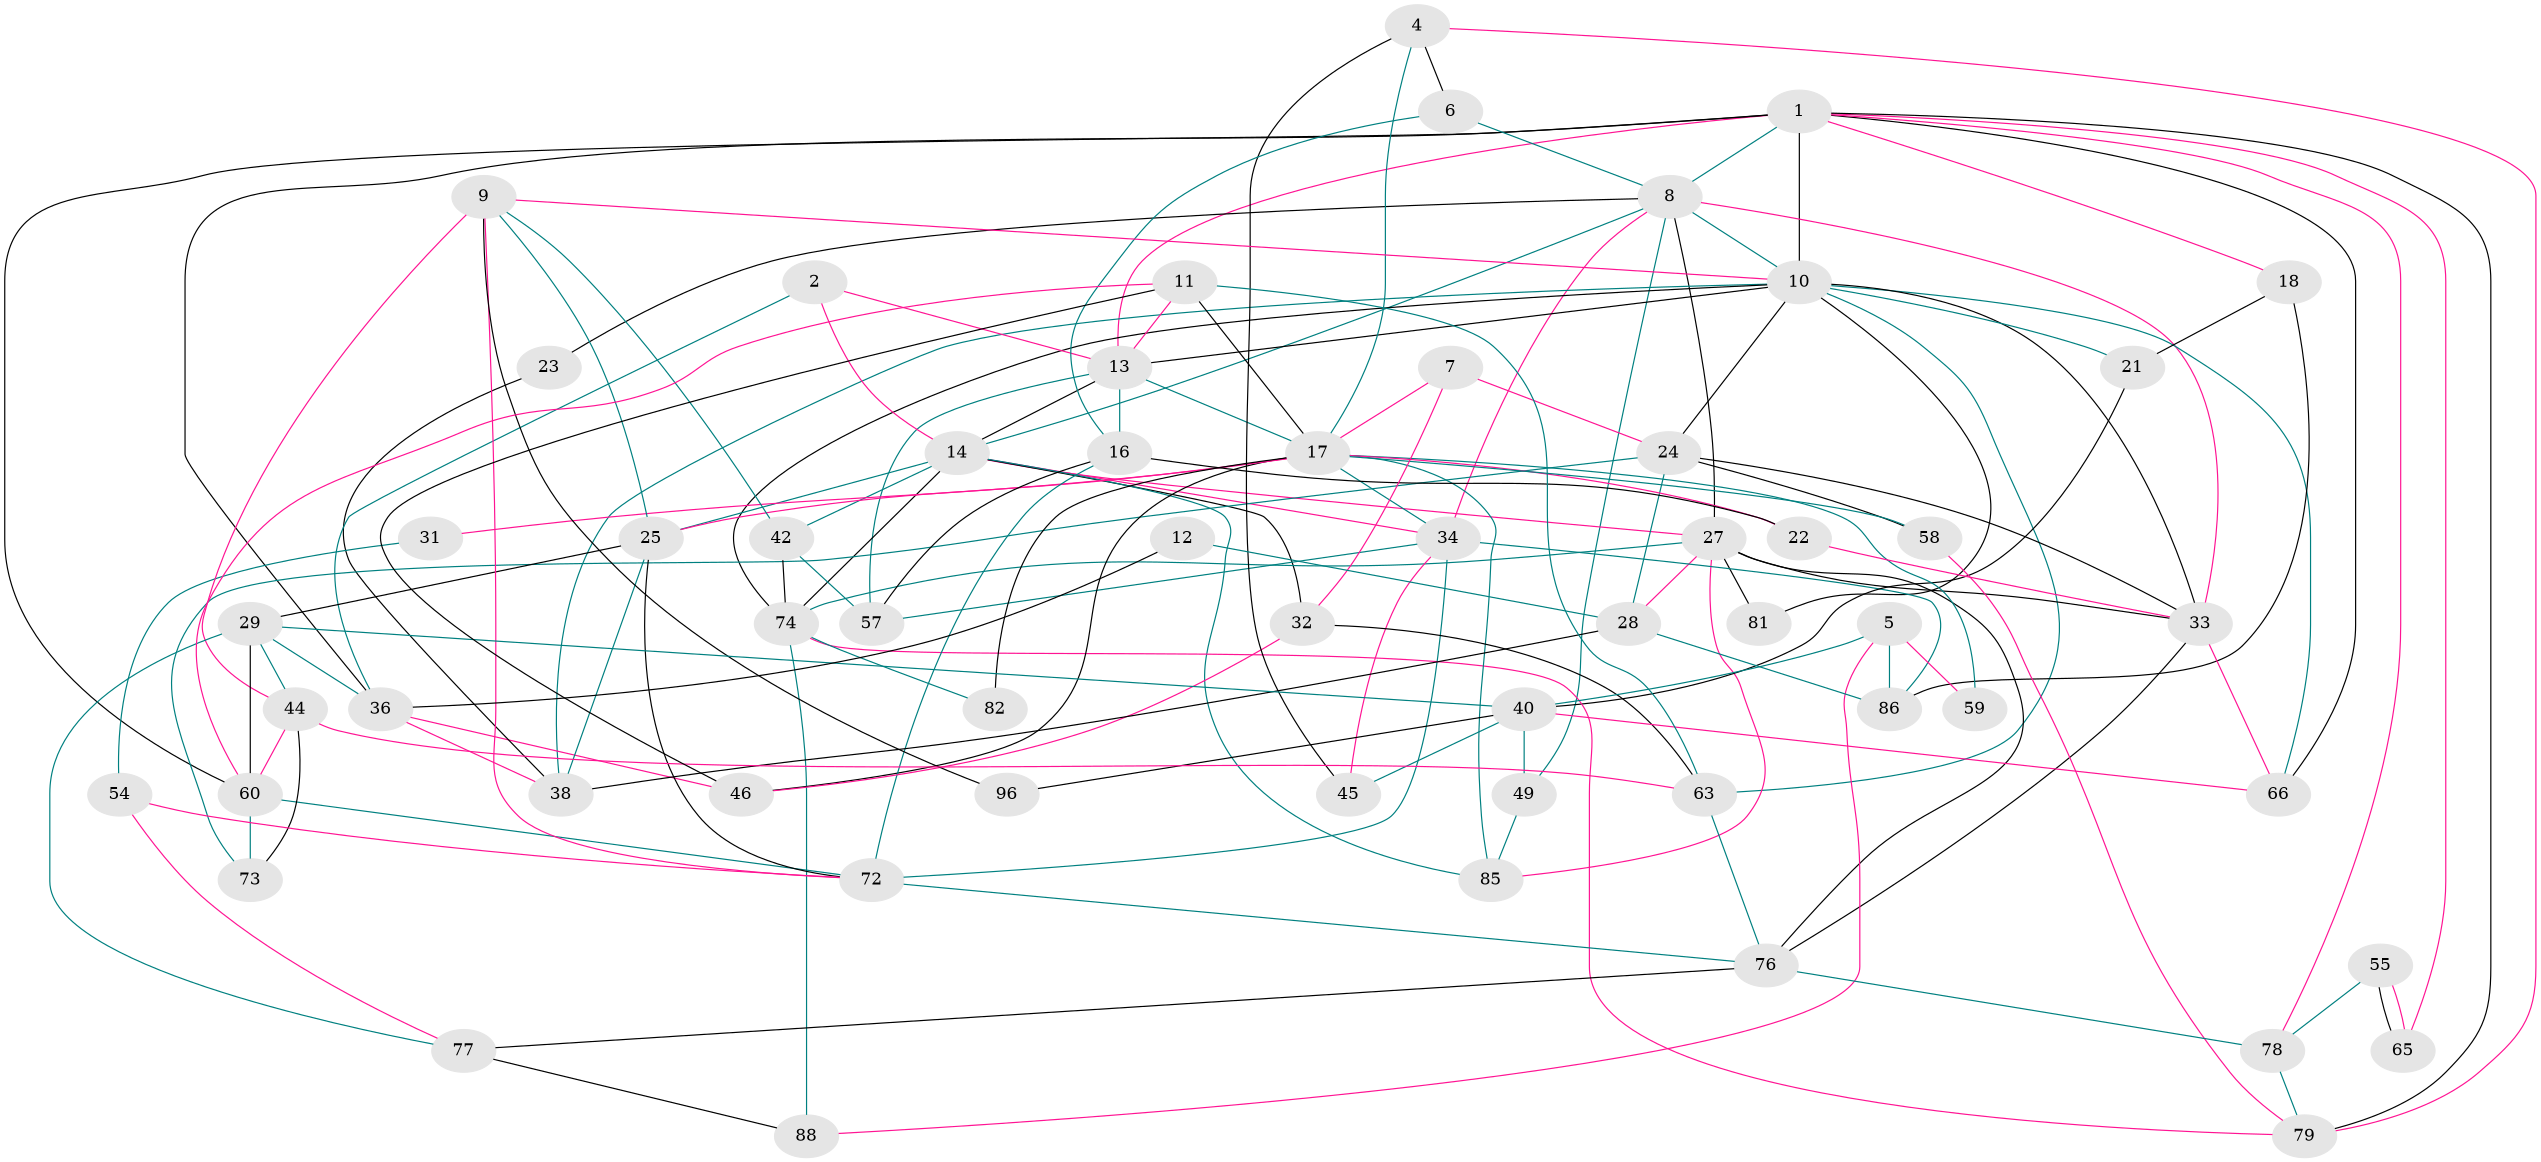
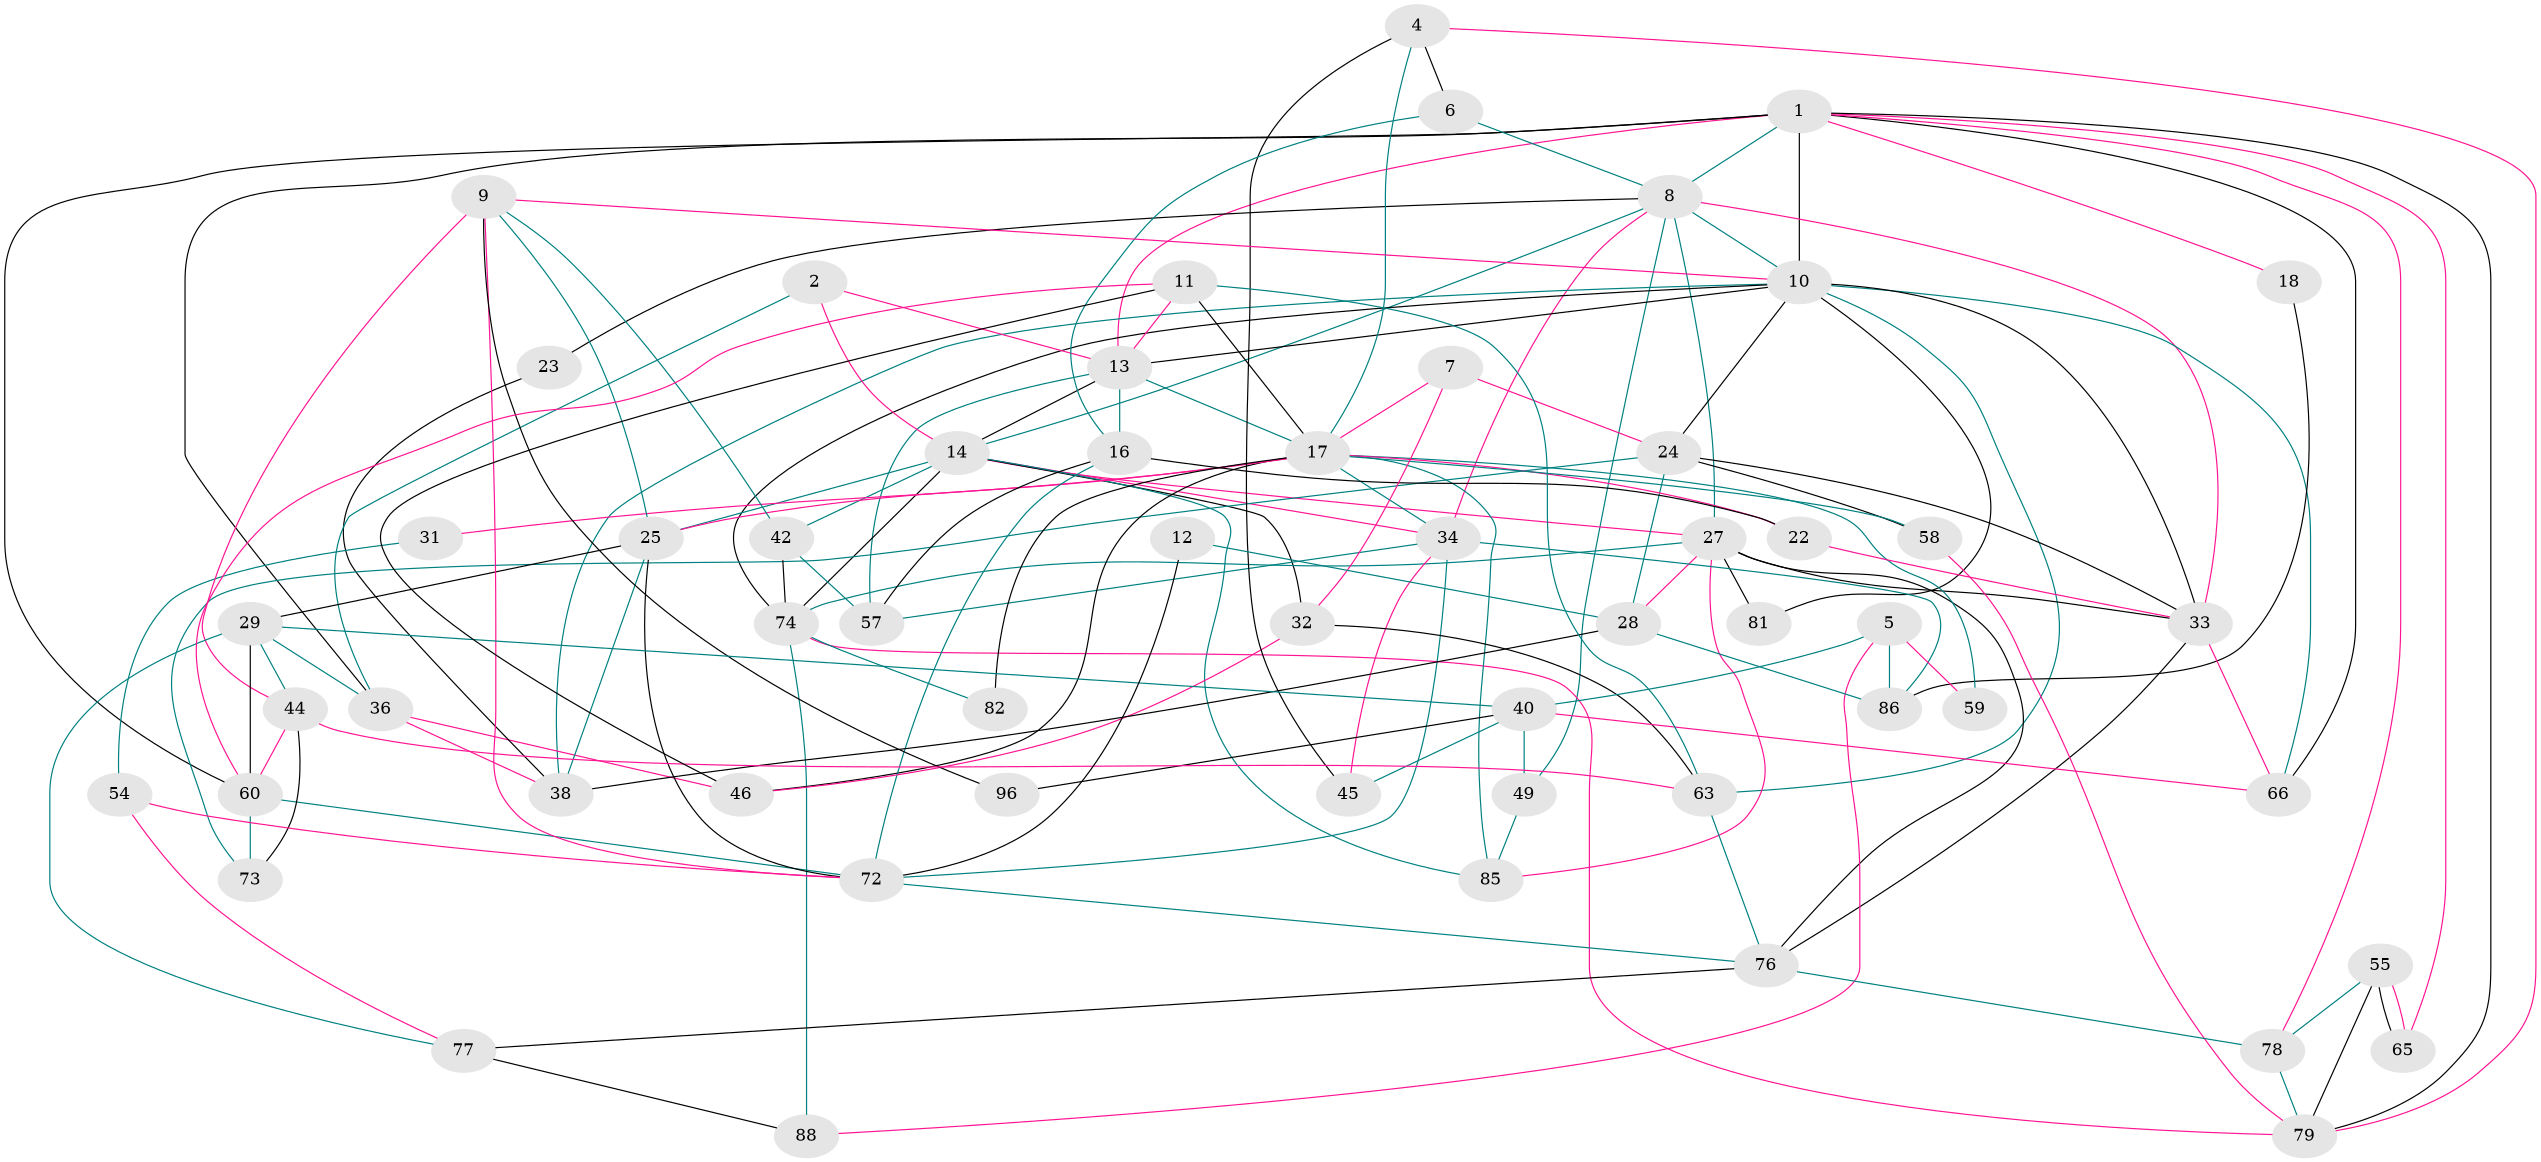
edge "8" -- "27": color black -> teal
node "21": removed
edge "12" -- "36": now "12" -- "72"
edge "55" -- "79": added
